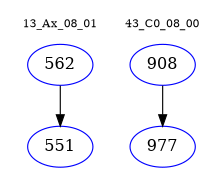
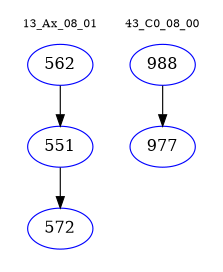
node "908": label "908" -> "988"
node "572": added
